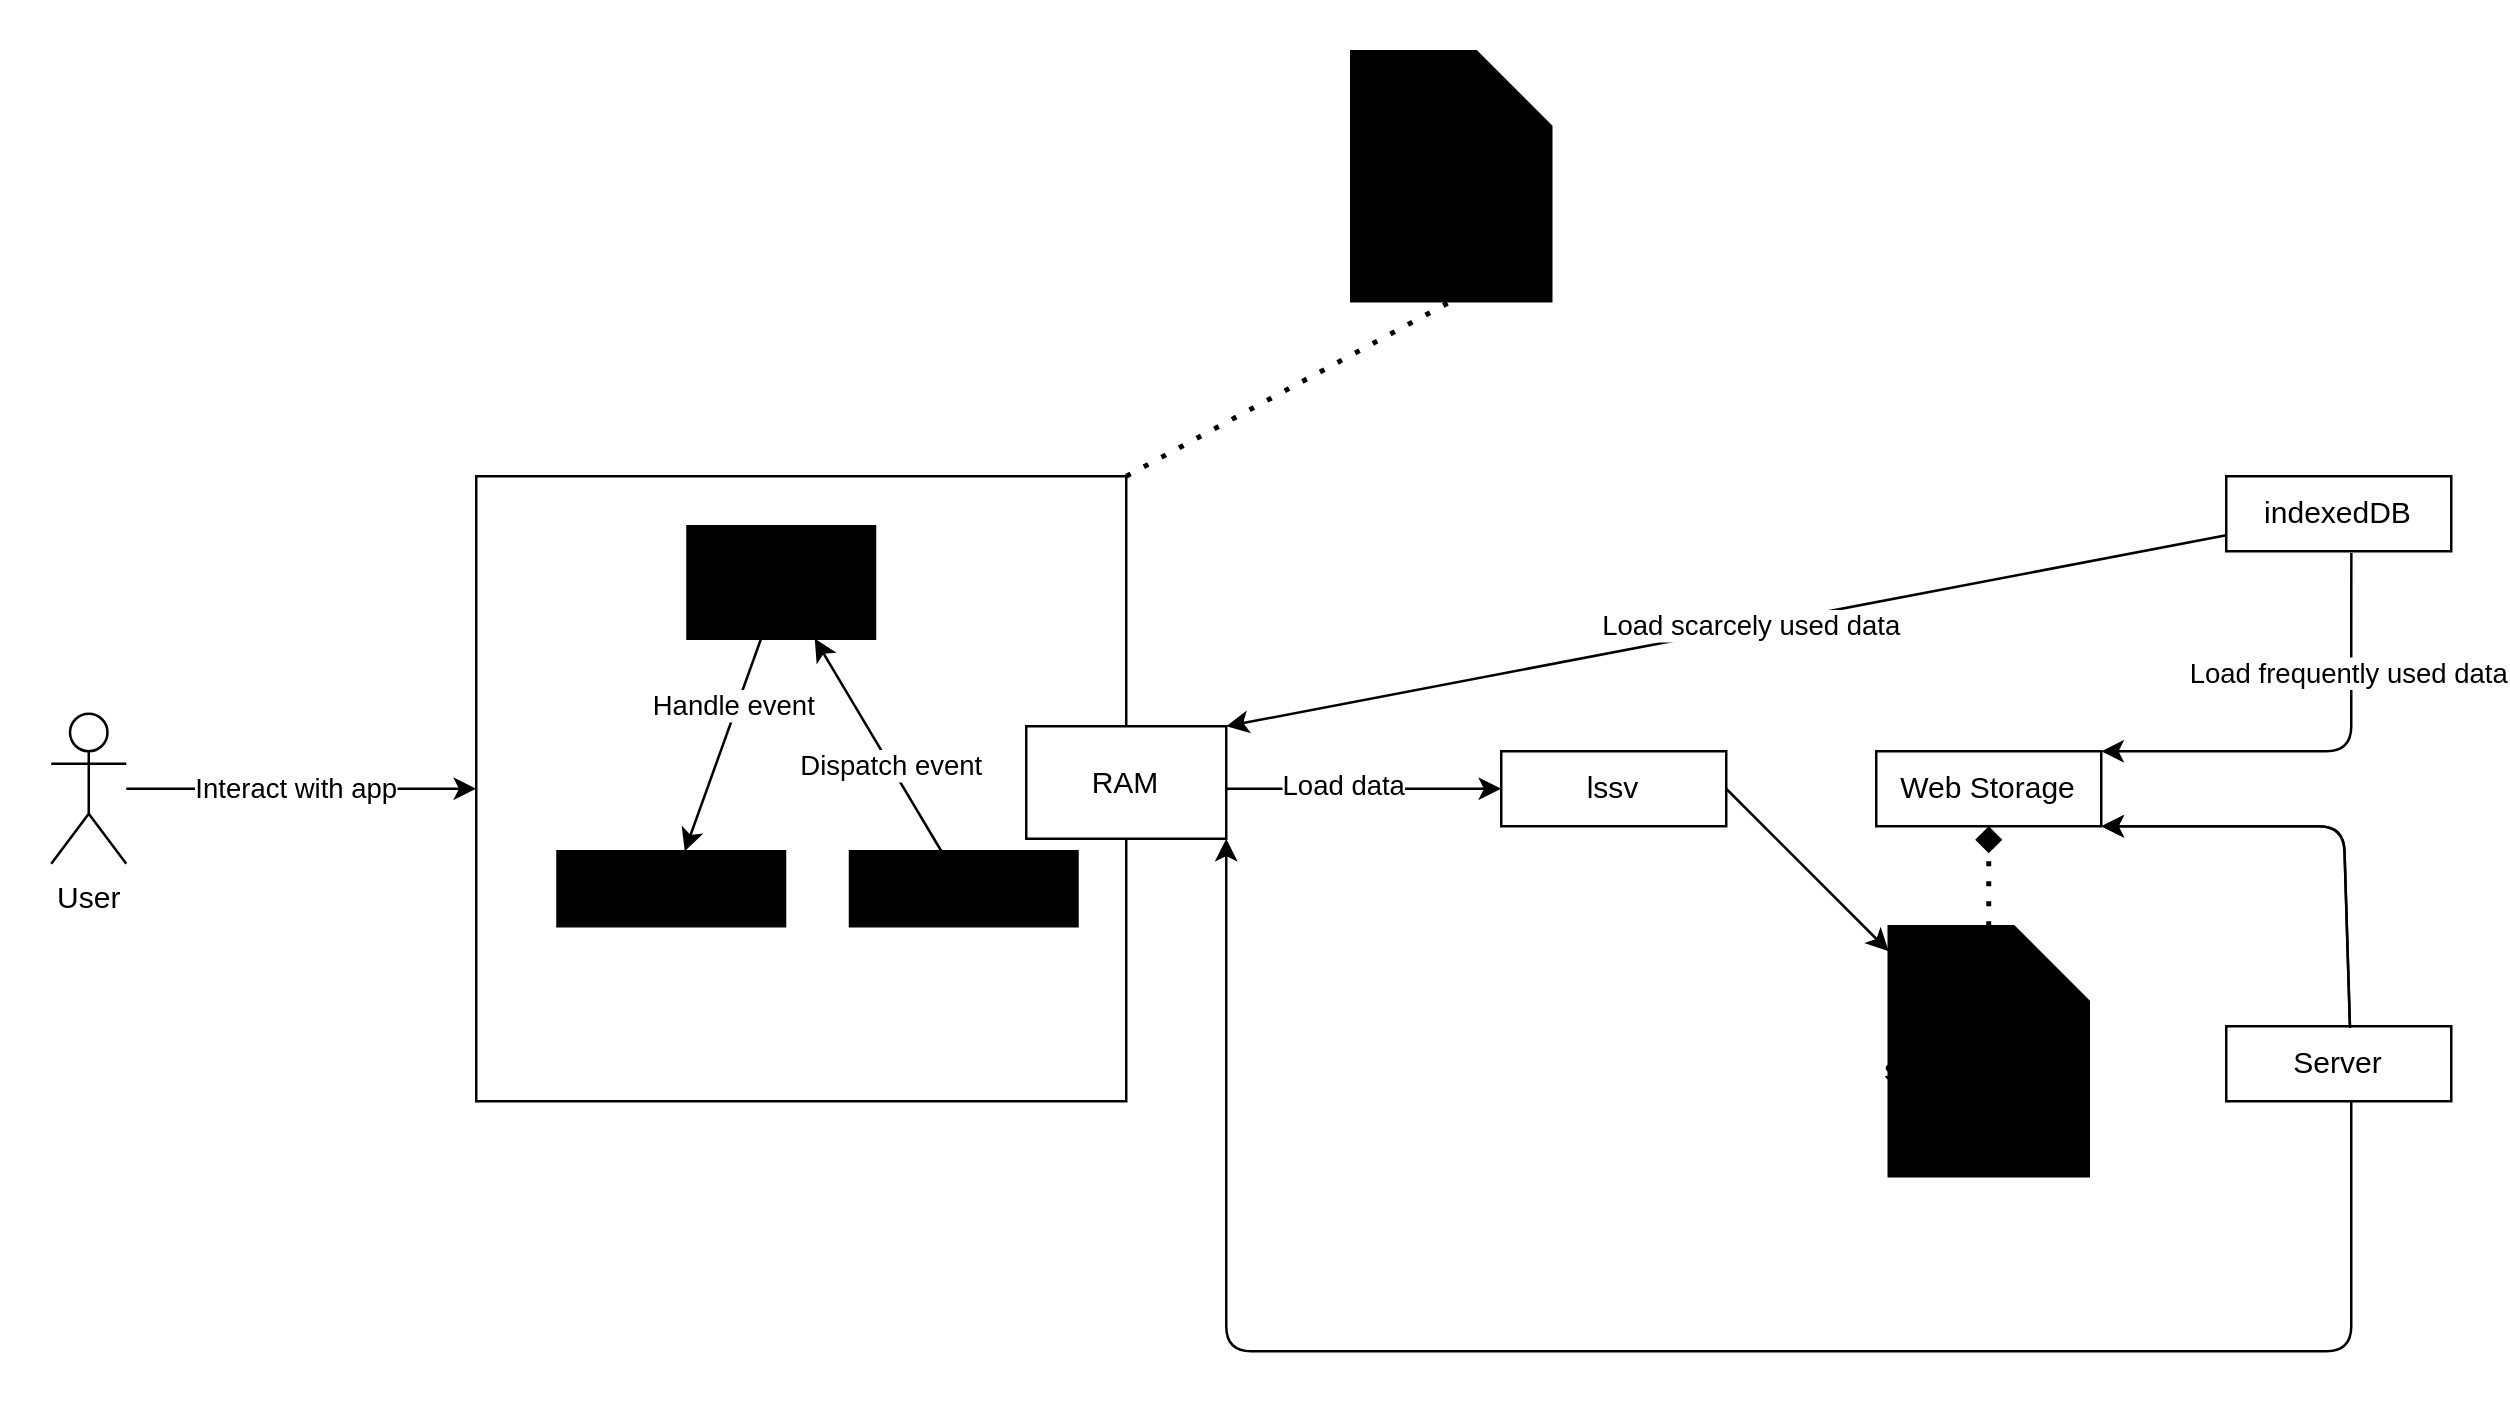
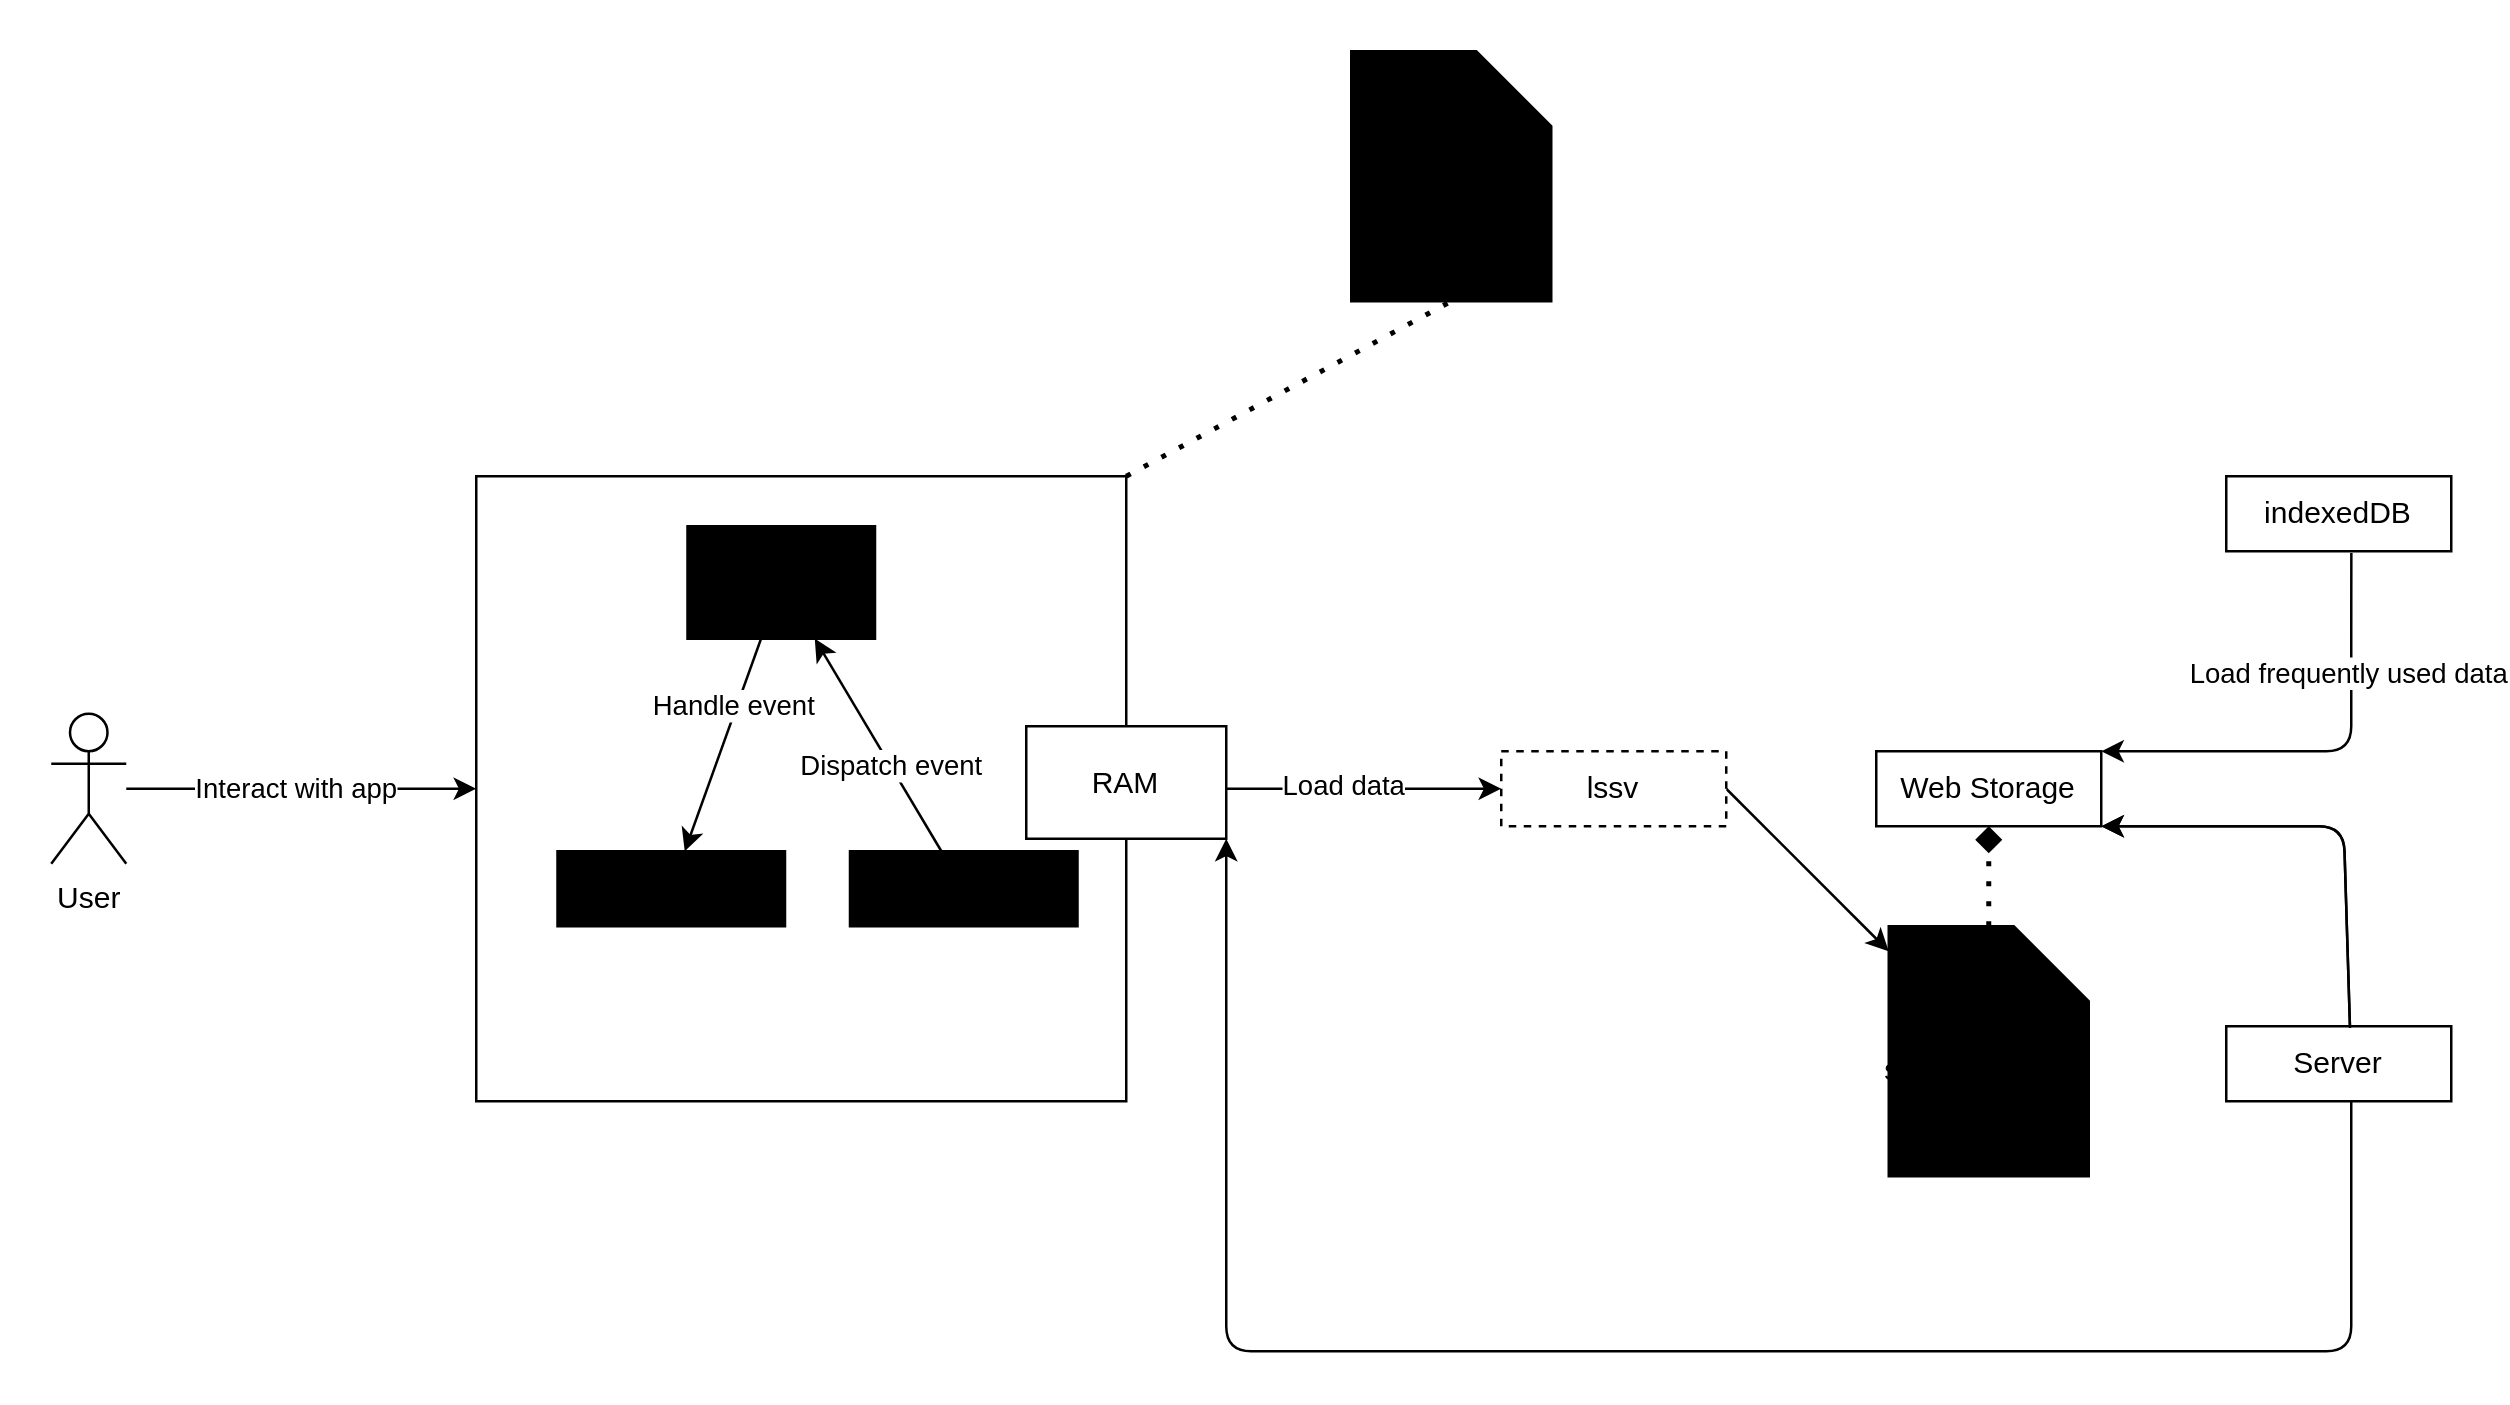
edge "indexedDB" -> "RAM": removed, label "Load scarcely used data"
node "lssv": style solid -> dashed
